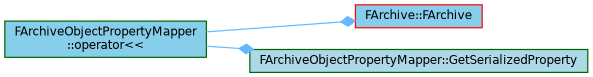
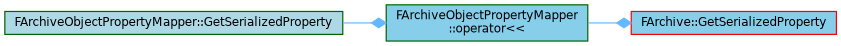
node "FArchive::FArchive": label "FArchive::FArchive" -> "FArchive::GetSerializedProperty"
edge "FArchiveObjectPropertyMapper ::operator<<" -> "FArchiveObjectPropertyMapper::GetSerializedProperty": reversed
